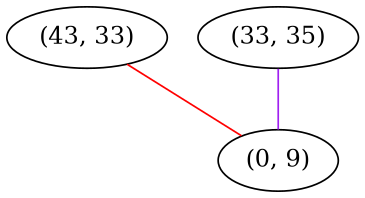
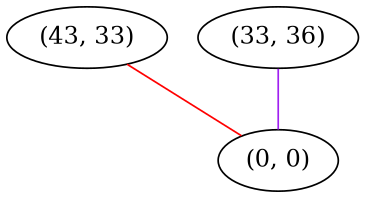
node "(33, 35)": label "(33, 35)" -> "(33, 36)"
node "(0, 9)": label "(0, 9)" -> "(0, 0)"
